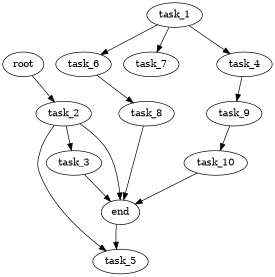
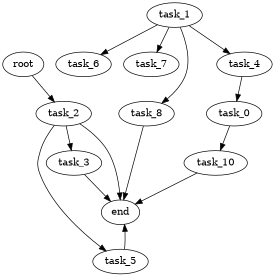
edge "task_6" -> "task_8": now "task_1" -> "task_8"
node "task_9": label "task_9" -> "task_0"
edge "end" -> "task_5": reversed
